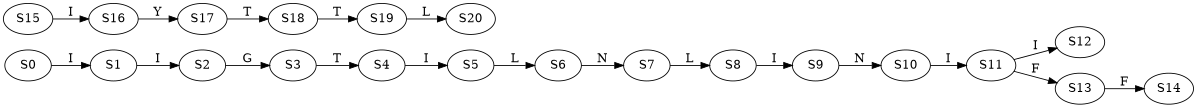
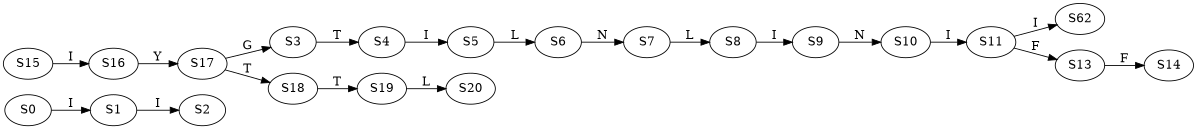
node "S12": label "S12" -> "S62"
edge "S2" -> "S3": now "S17" -> "S3"
